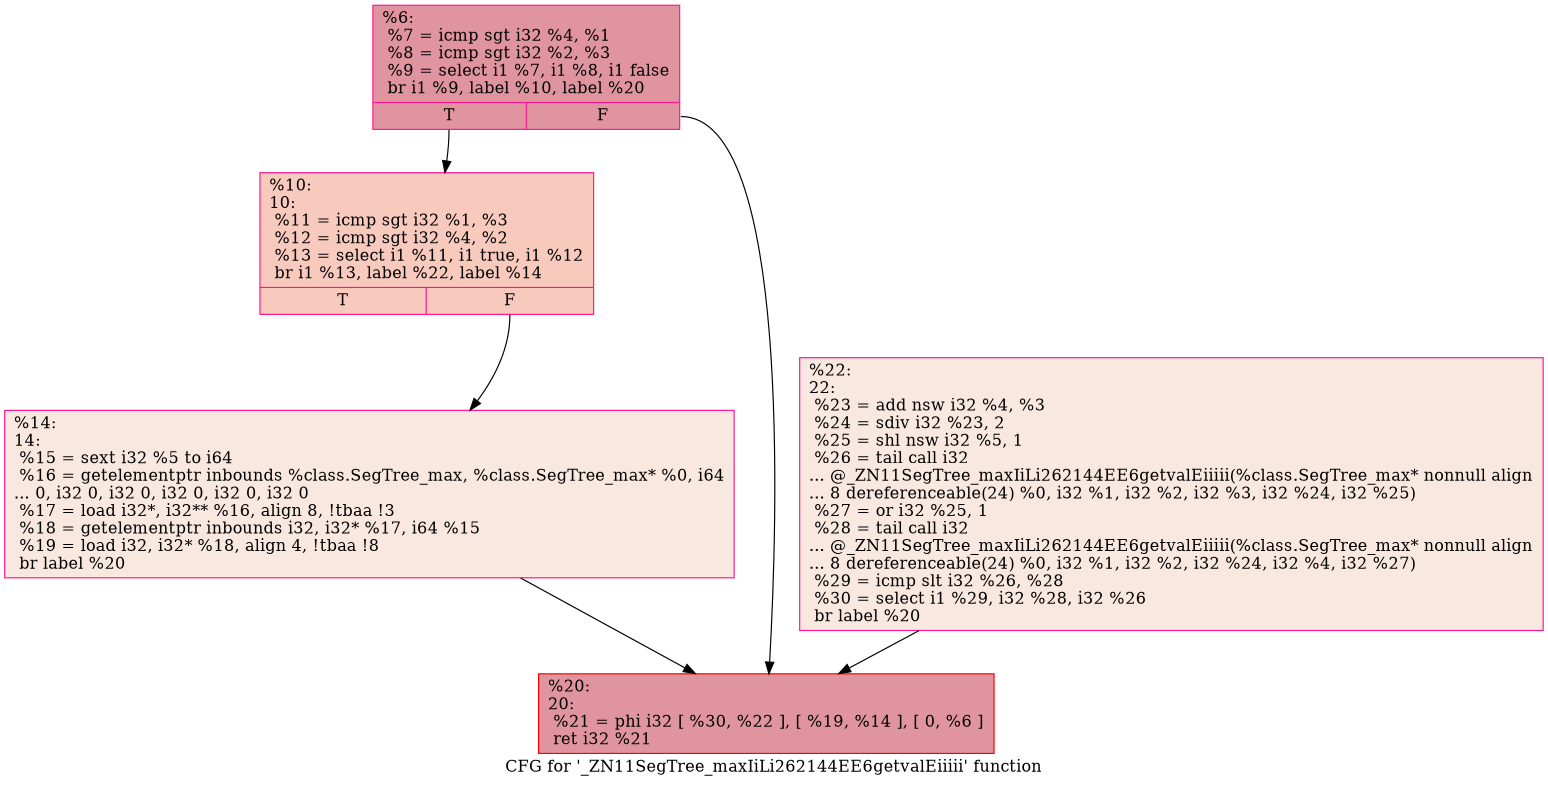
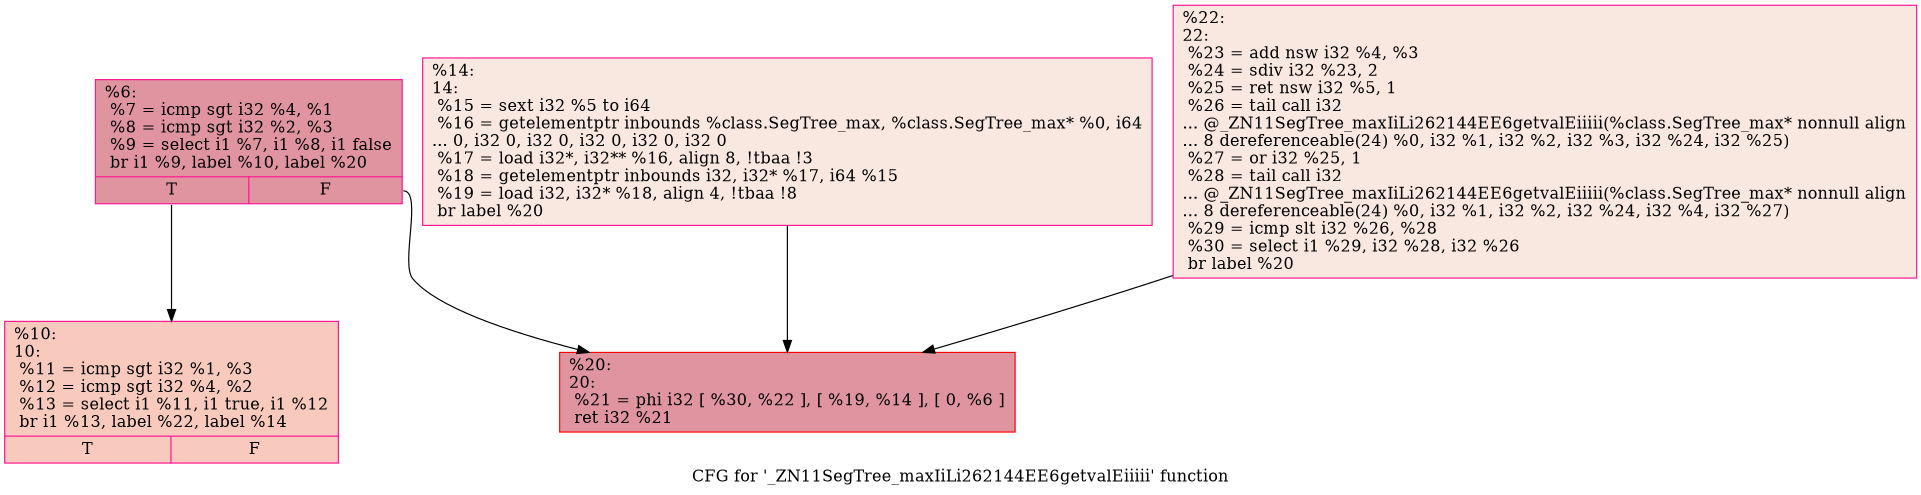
edge "%10:" -> "%14:": removed
node "%22:": text "%25 = shl nsw i32 %5, 1" -> "%25 = ret nsw i32 %5, 1"
